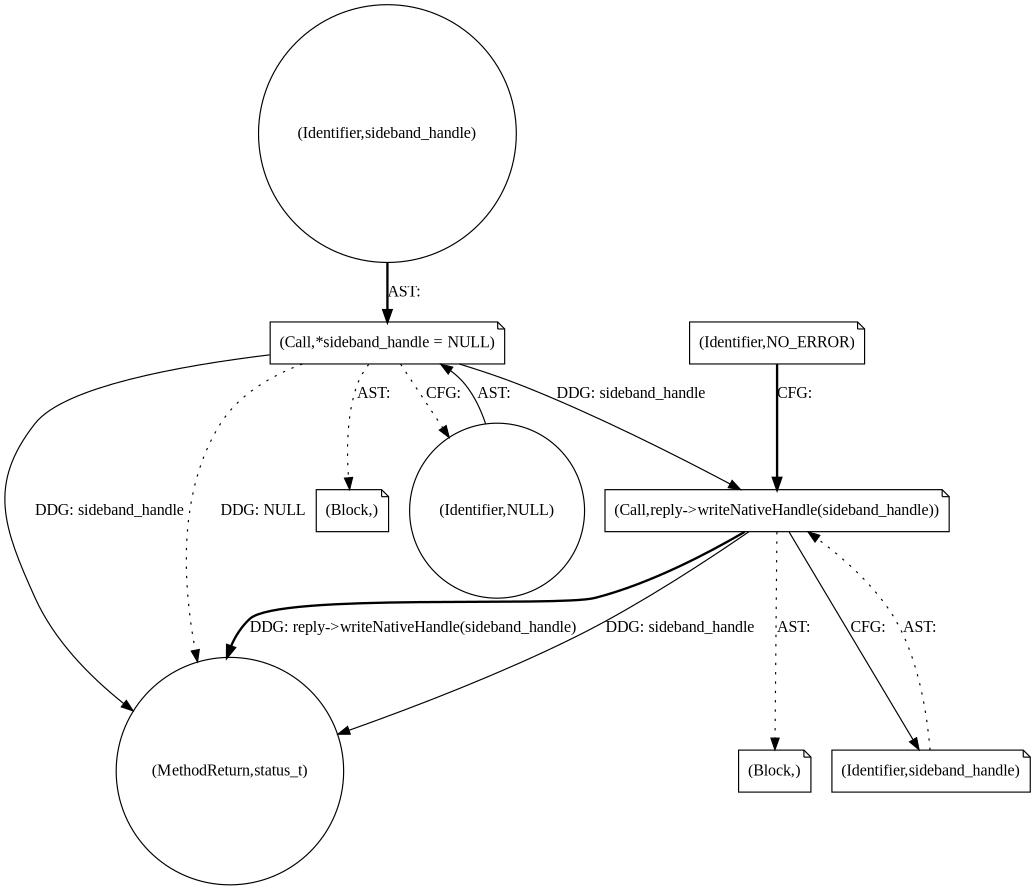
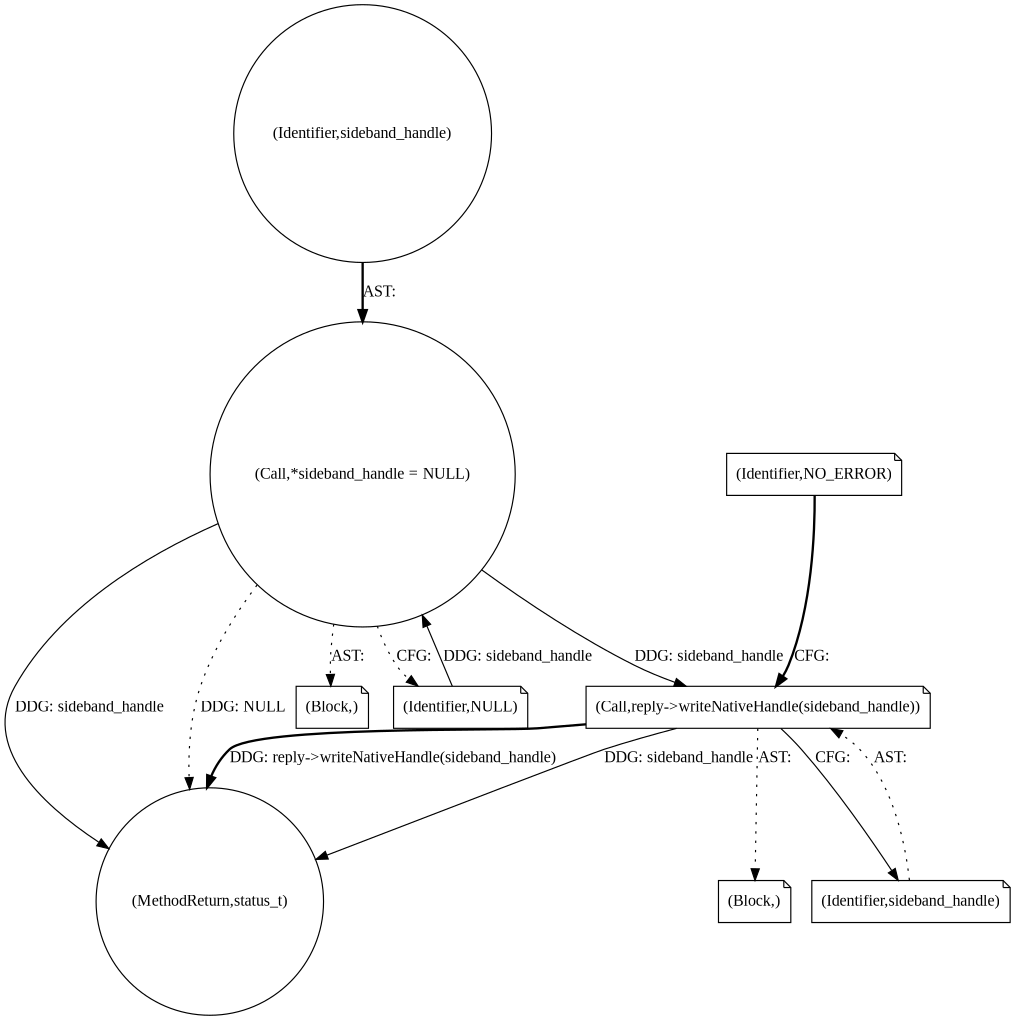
node "(Call,*sideband_handle = NULL)": shape note -> circle
edge "(Identifier,NULL)" -> "(Call,*sideband_handle = NULL)": label "AST: " -> "DDG: sideband_handle"
node "(Identifier,NULL)": shape circle -> note
